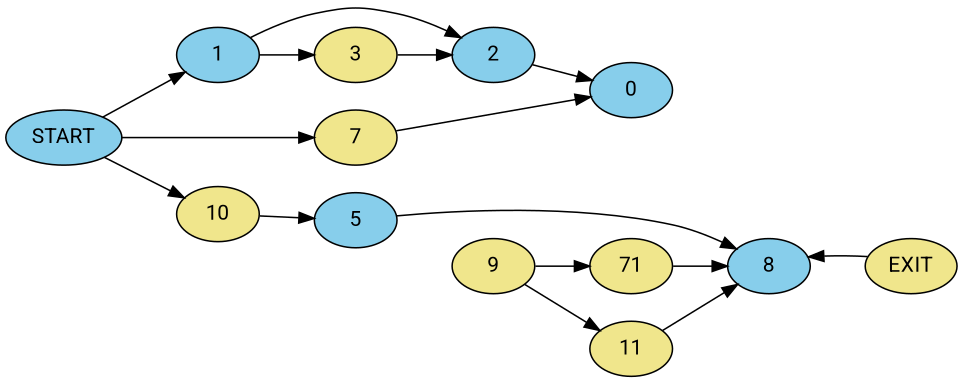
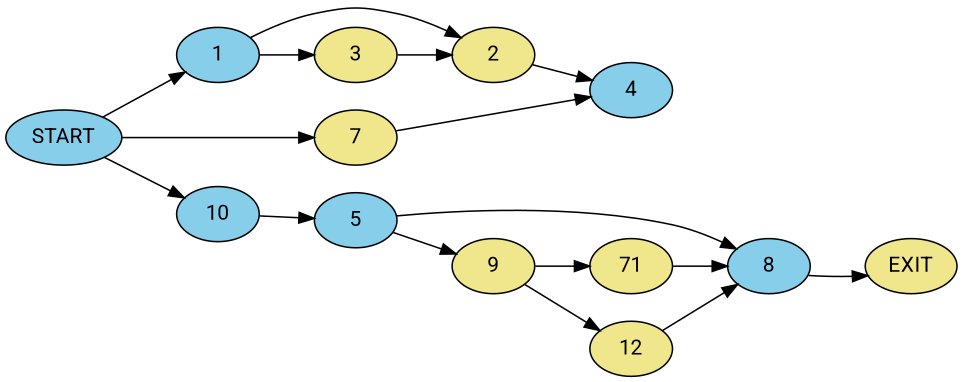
node "2": fillcolor skyblue -> khaki
node "0": label "0" -> "4"
node "10": fillcolor khaki -> skyblue
edge "5" -> "9": added
edge "EXIT" -> "8": reversed
node "11": label "11" -> "12"
